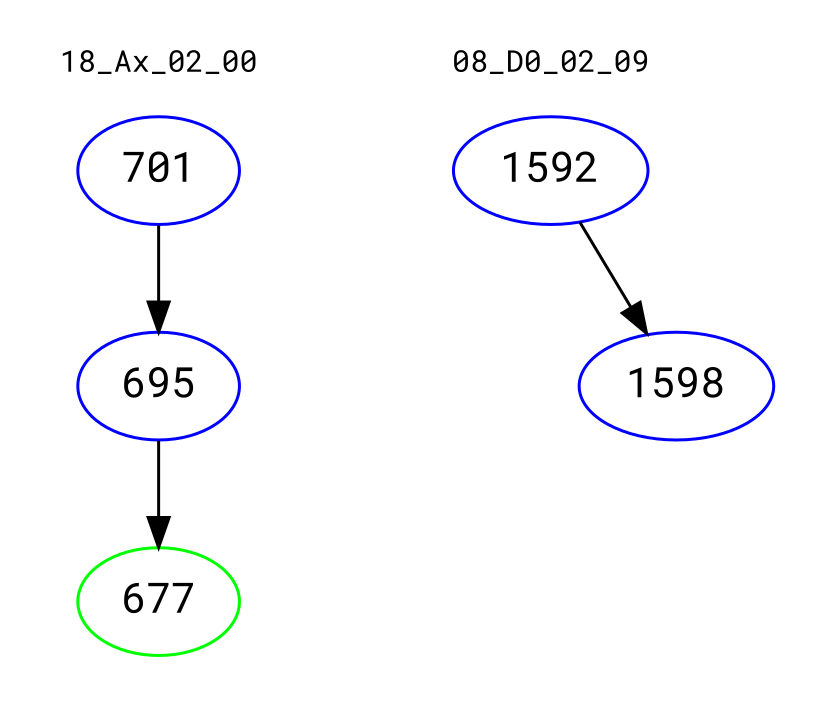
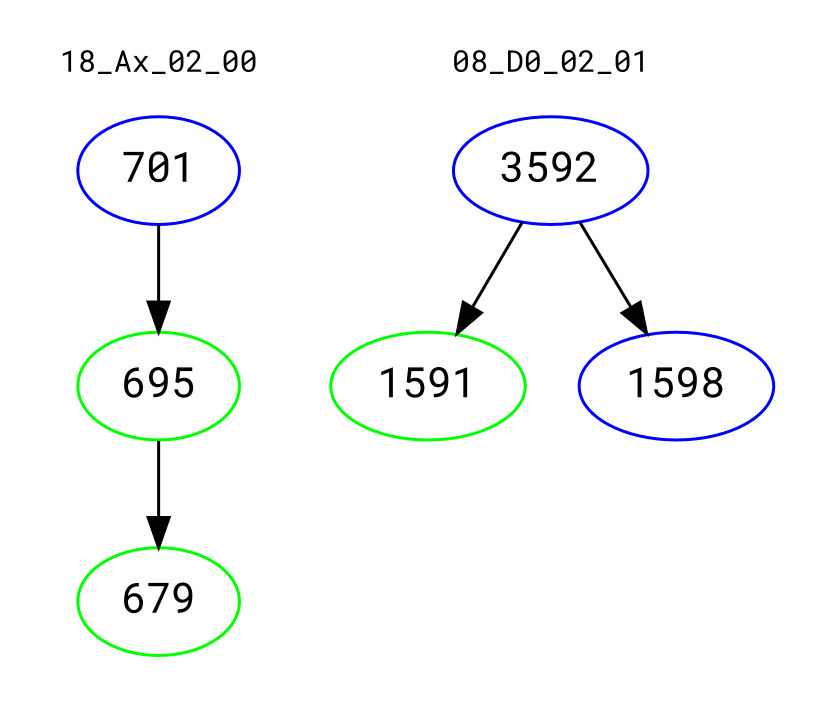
cluster "08_D0_02_09": label "08_D0_02_09" -> "08_D0_02_01"
node "1592": label "1592" -> "3592"
node "695": color blue -> green
node "1591": added
node "677": label "677" -> "679"
